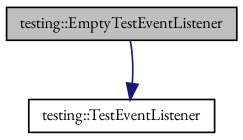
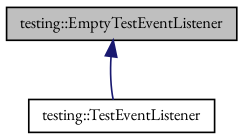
edge "testing::EmptyTestEventListener" -> "testing::TestEventListener": reversed
